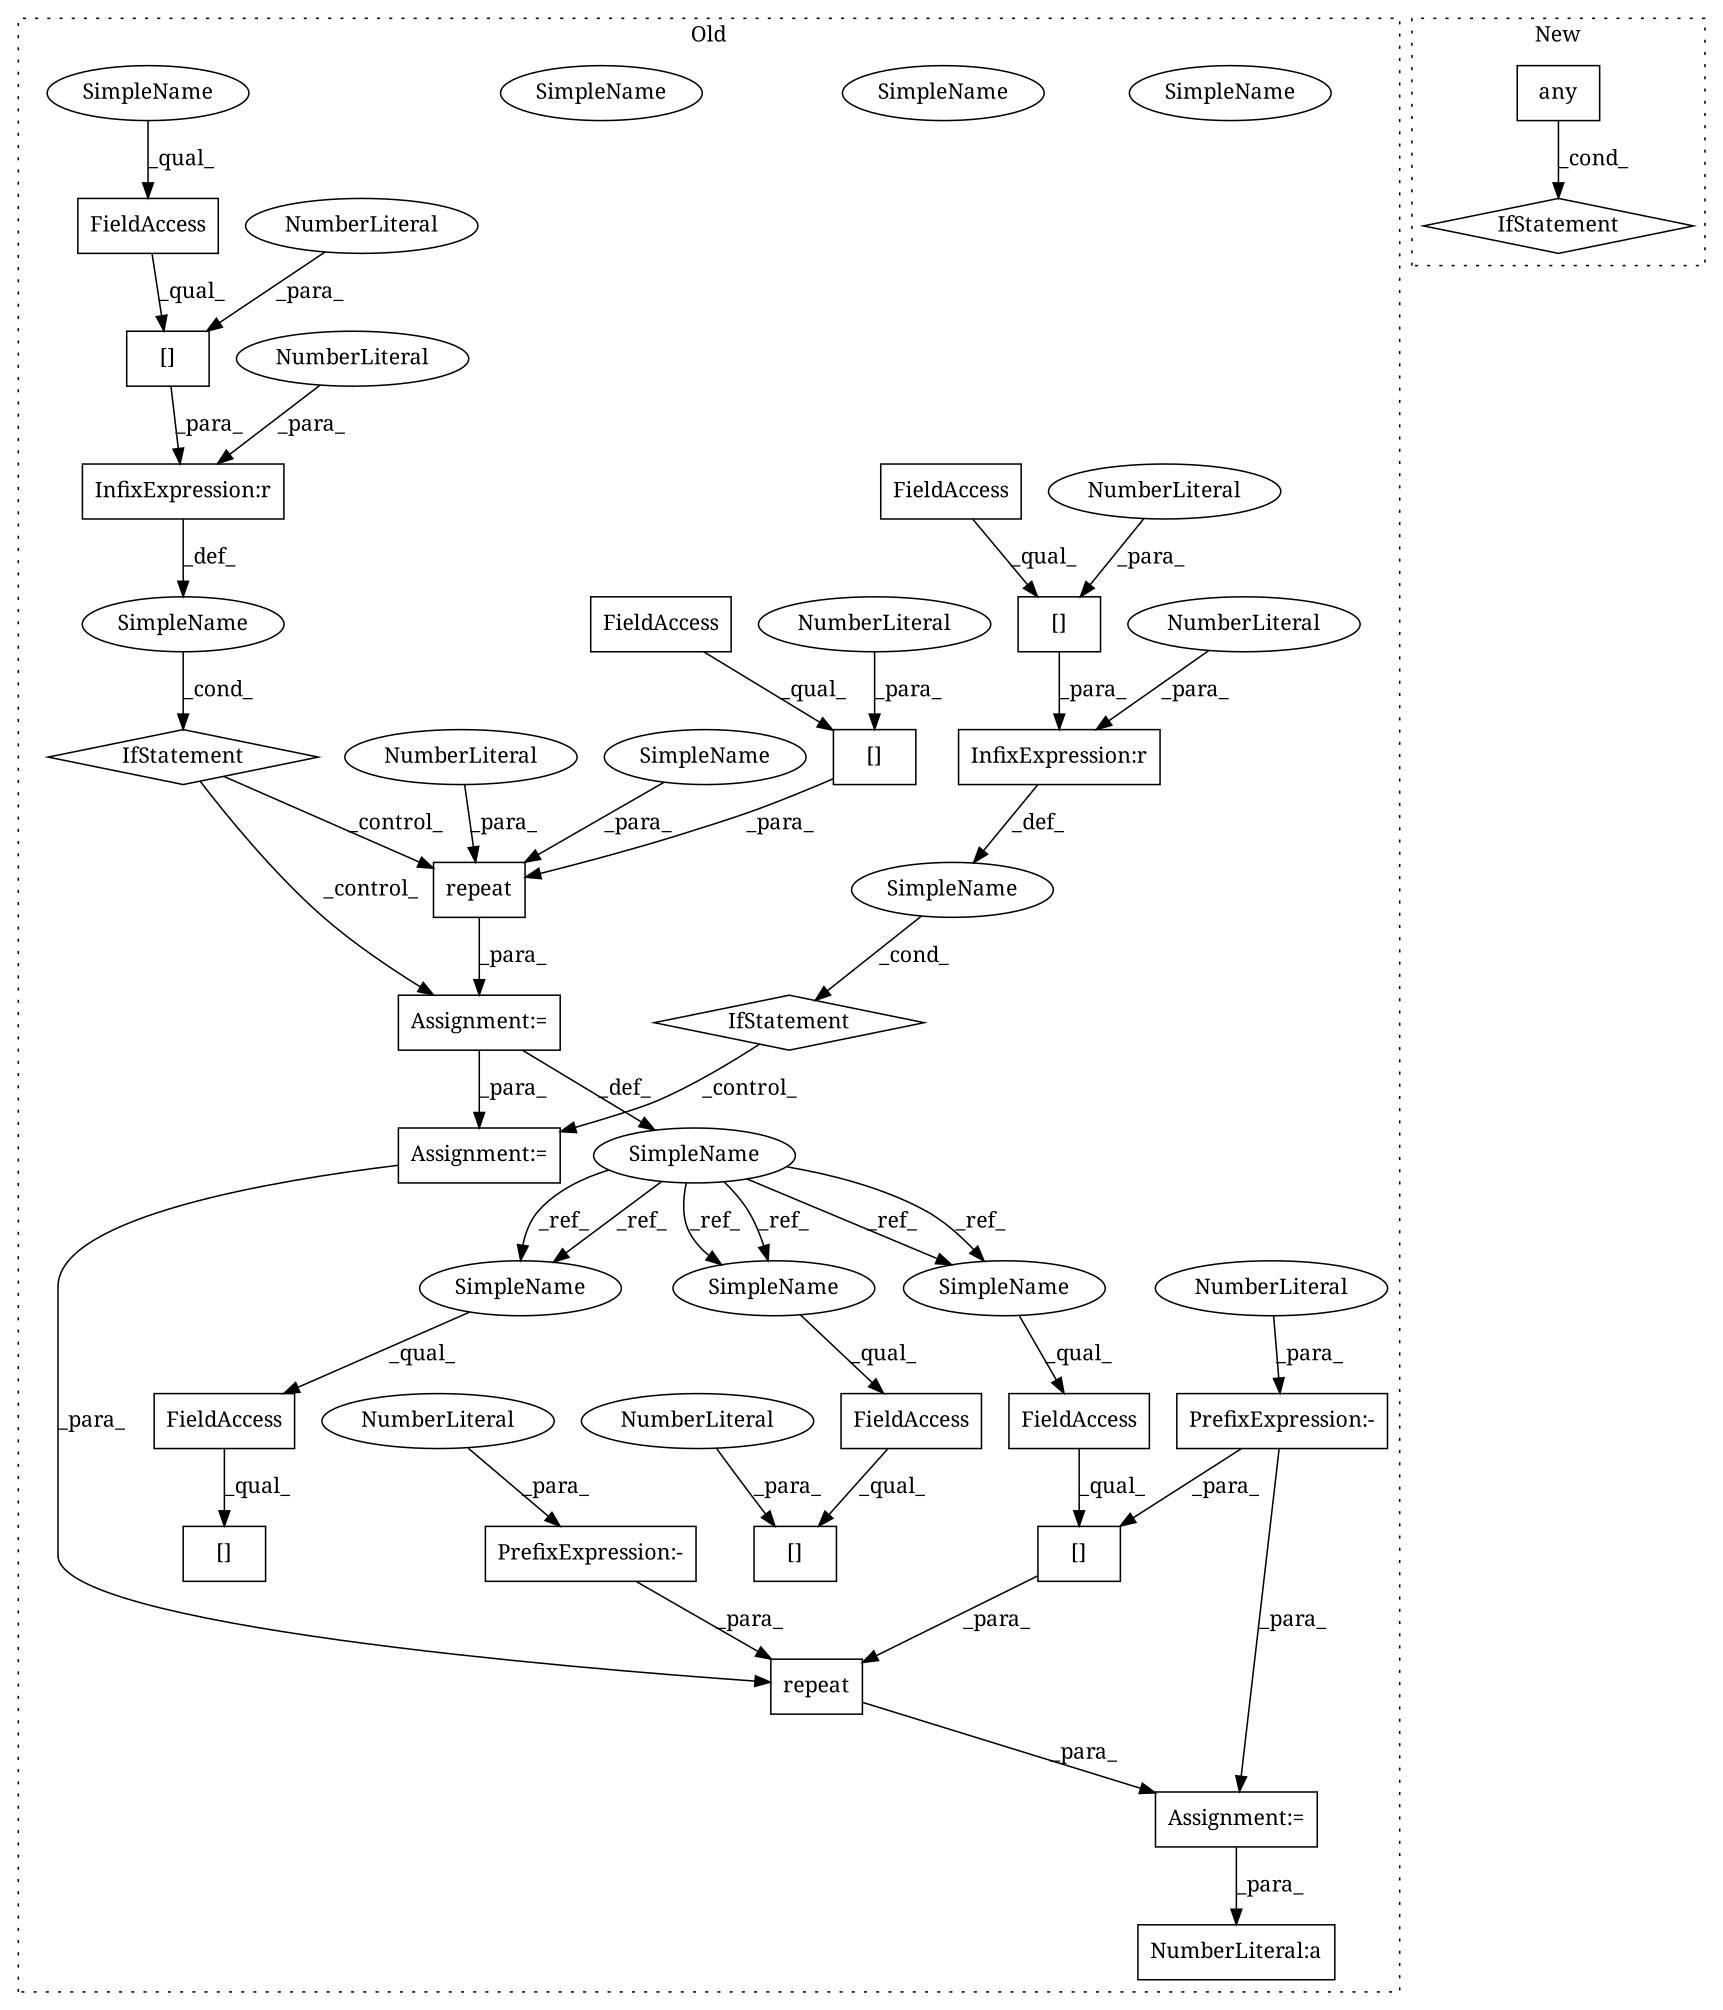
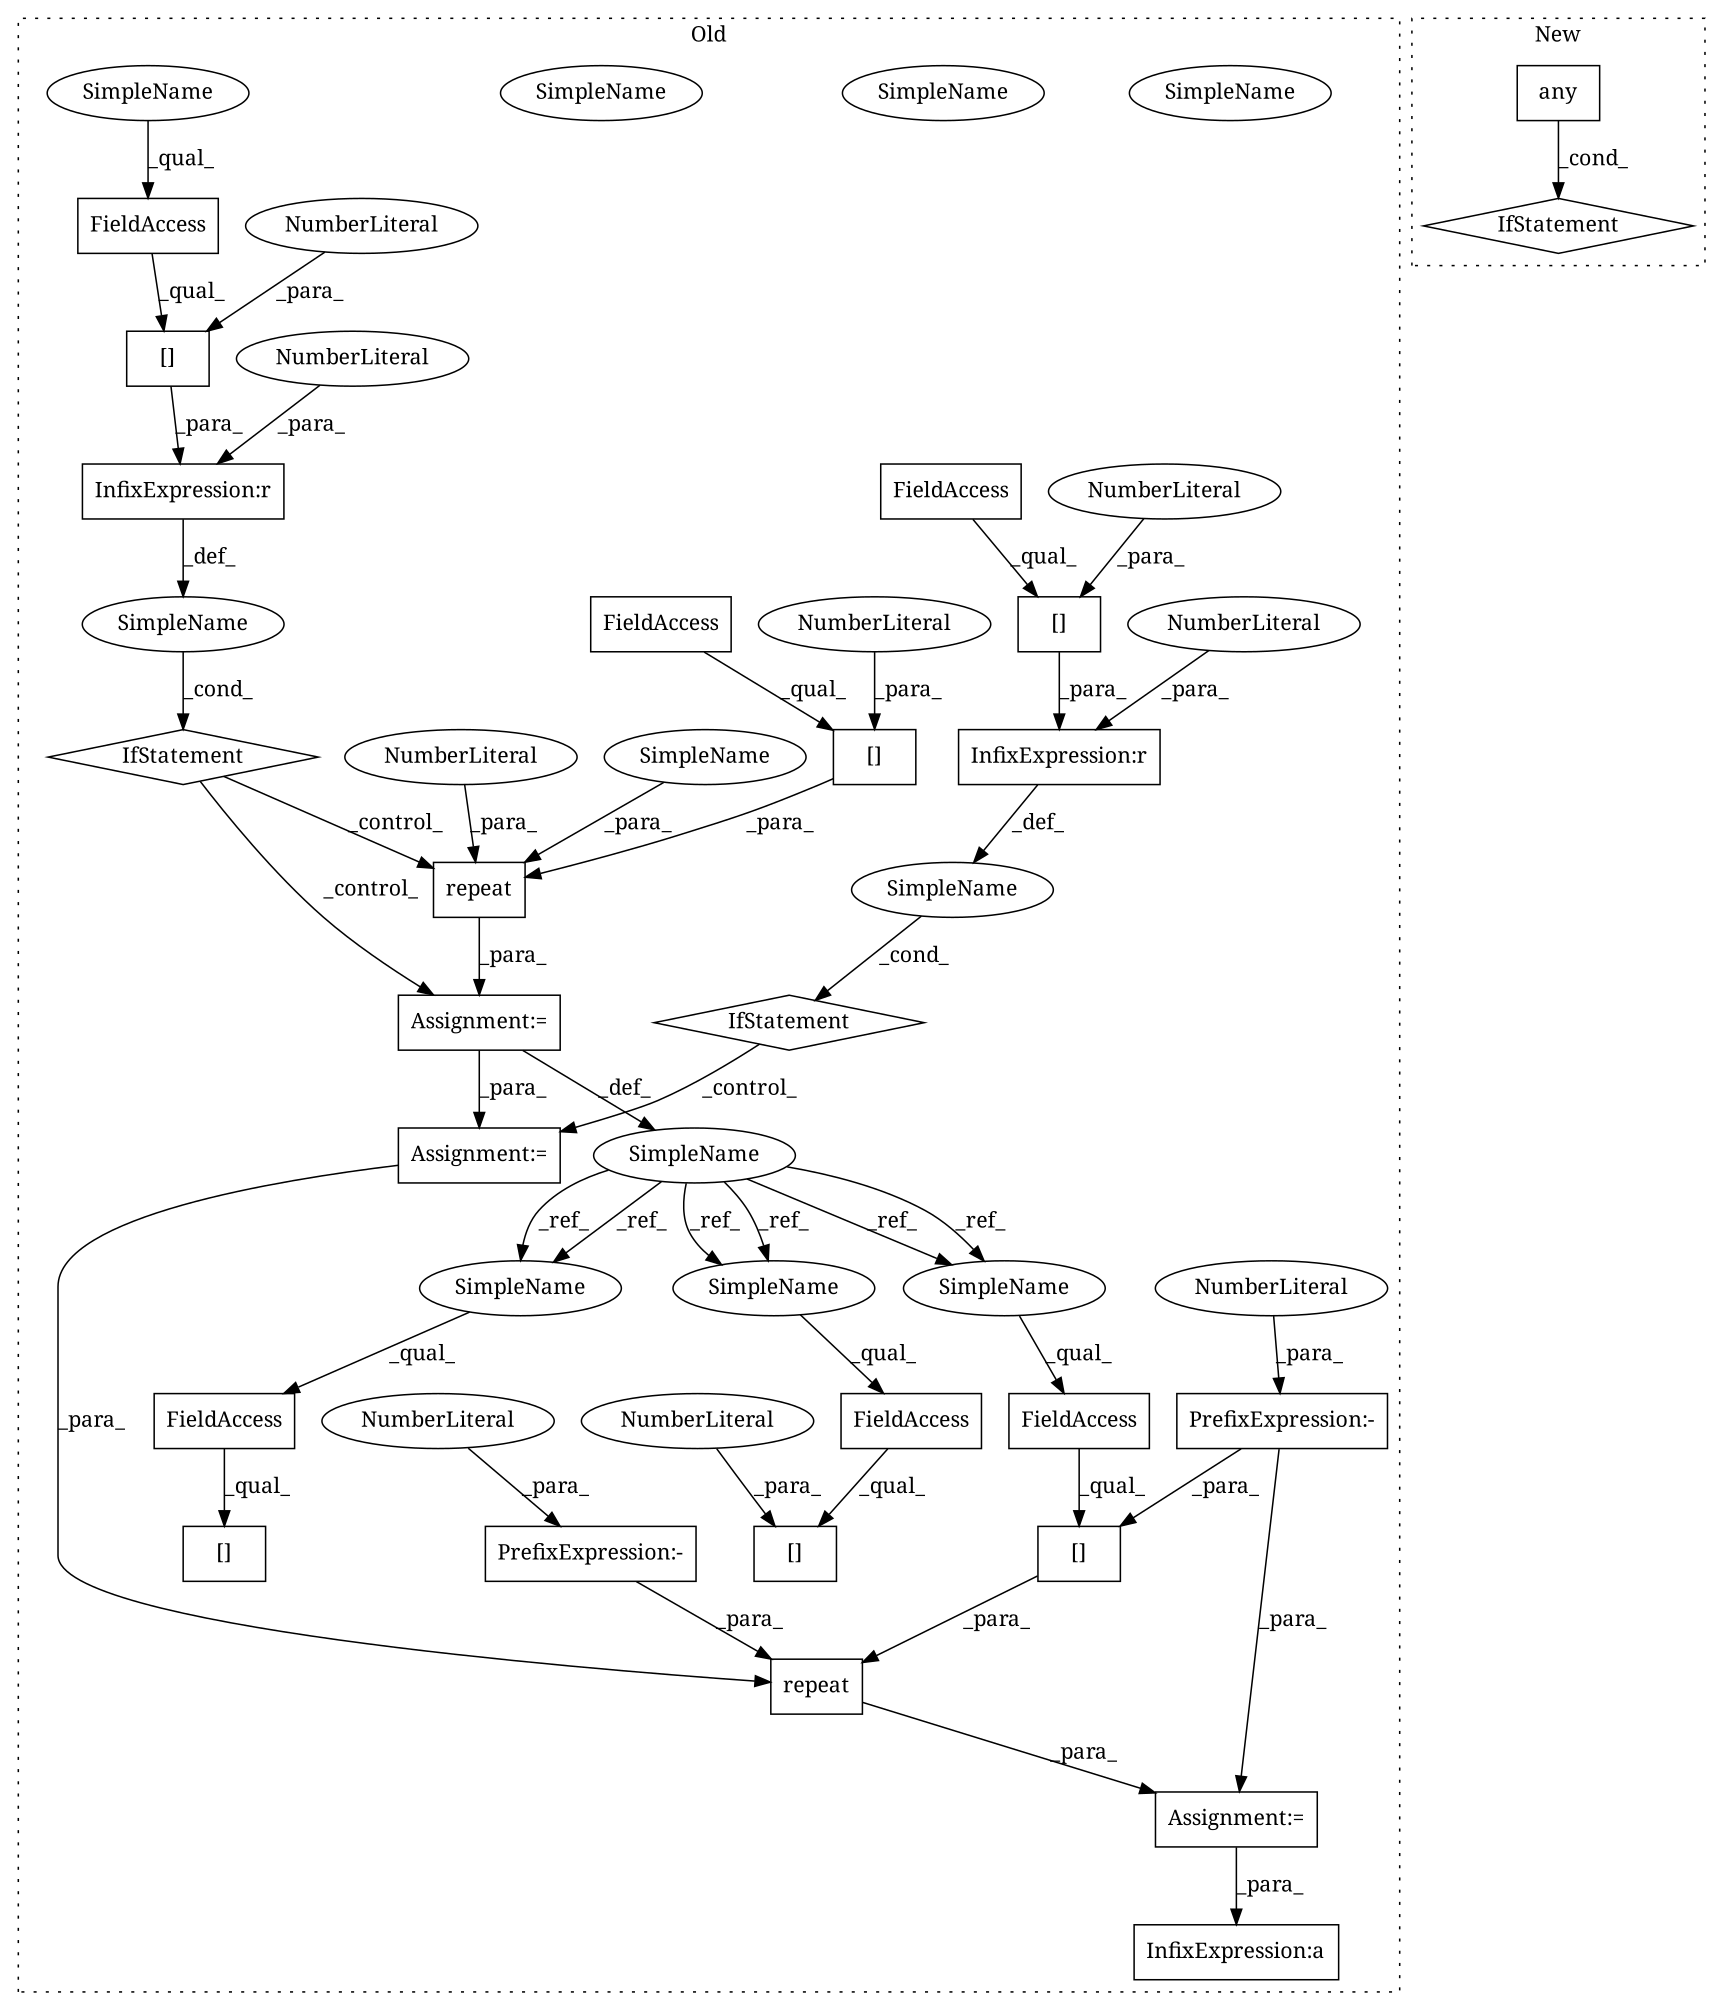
node "NumberLiteral:a": label "NumberLiteral:a" -> "InfixExpression:a"
